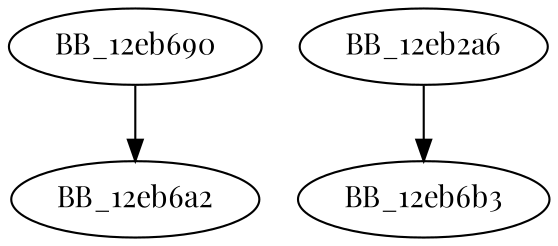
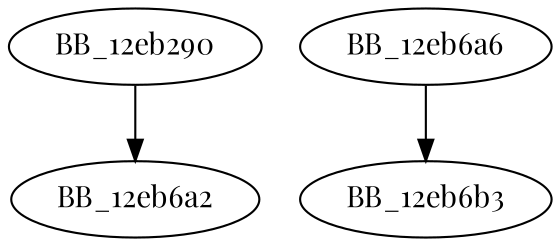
node "BB_12eb690": label "BB_12eb690" -> "BB_12eb290"
node "BB_12eb2a6": label "BB_12eb2a6" -> "BB_12eb6a6"
